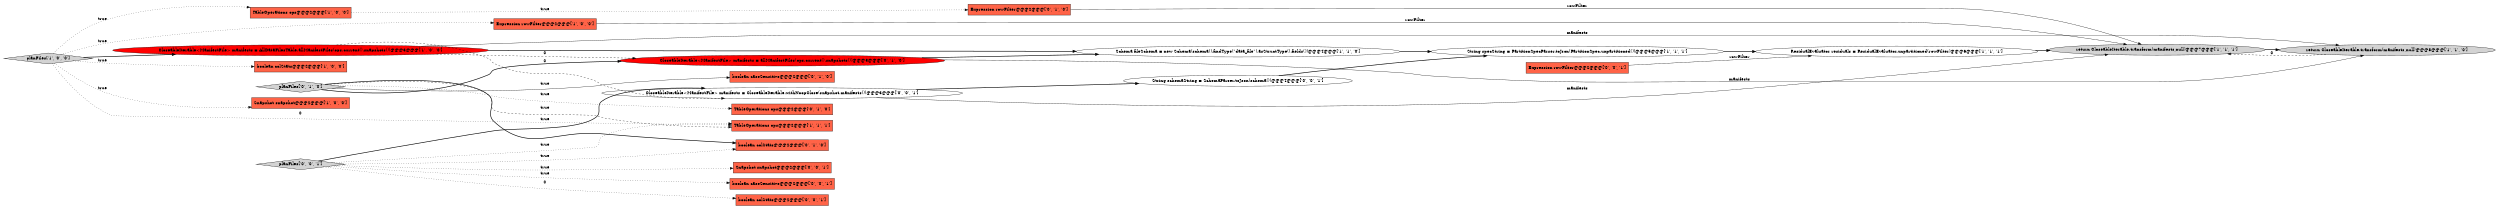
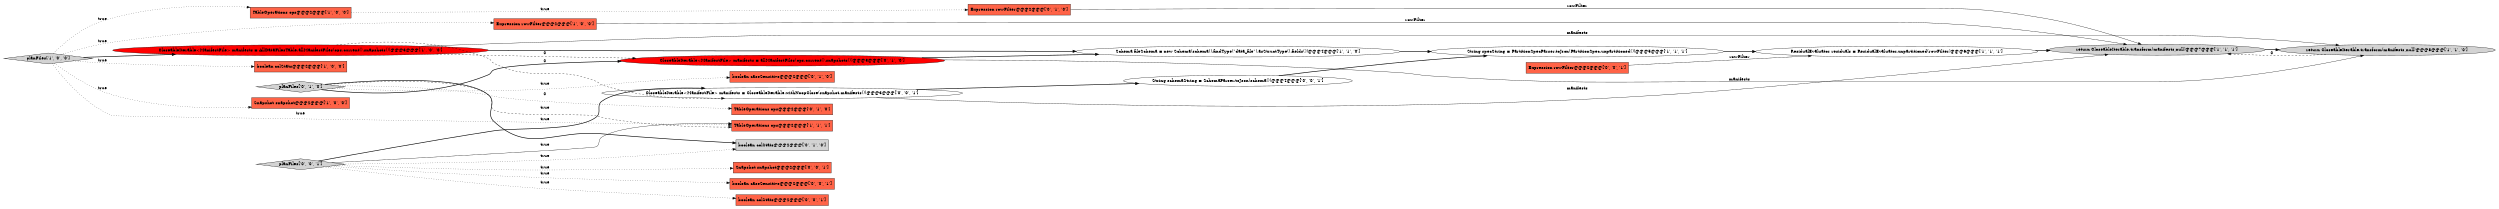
edge "planFiles['0', '1', '0']" -> "boolean caseSensitive@@@2@@@['0', '1', '0']": style solid -> dotted
edge "planFiles['0', '1', '0']" -> "TableOperations ops@@@2@@@['0', '1', '0']": label "true" -> "0"
edge "planFiles['1', '0', '0']" -> "TableOperations ops@@@2@@@['1', '1', '1']": label "0" -> "true"
node "boolean colStats@@@2@@@['0', '1', '0']": fillcolor tomato -> lightgray
edge "planFiles['0', '0', '1']" -> "TableOperations ops@@@2@@@['1', '1', '1']": style dotted -> solid
edge "planFiles['0', '0', '1']" -> "boolean colStats@@@2@@@['0', '0', '1']": label "0" -> "true"
